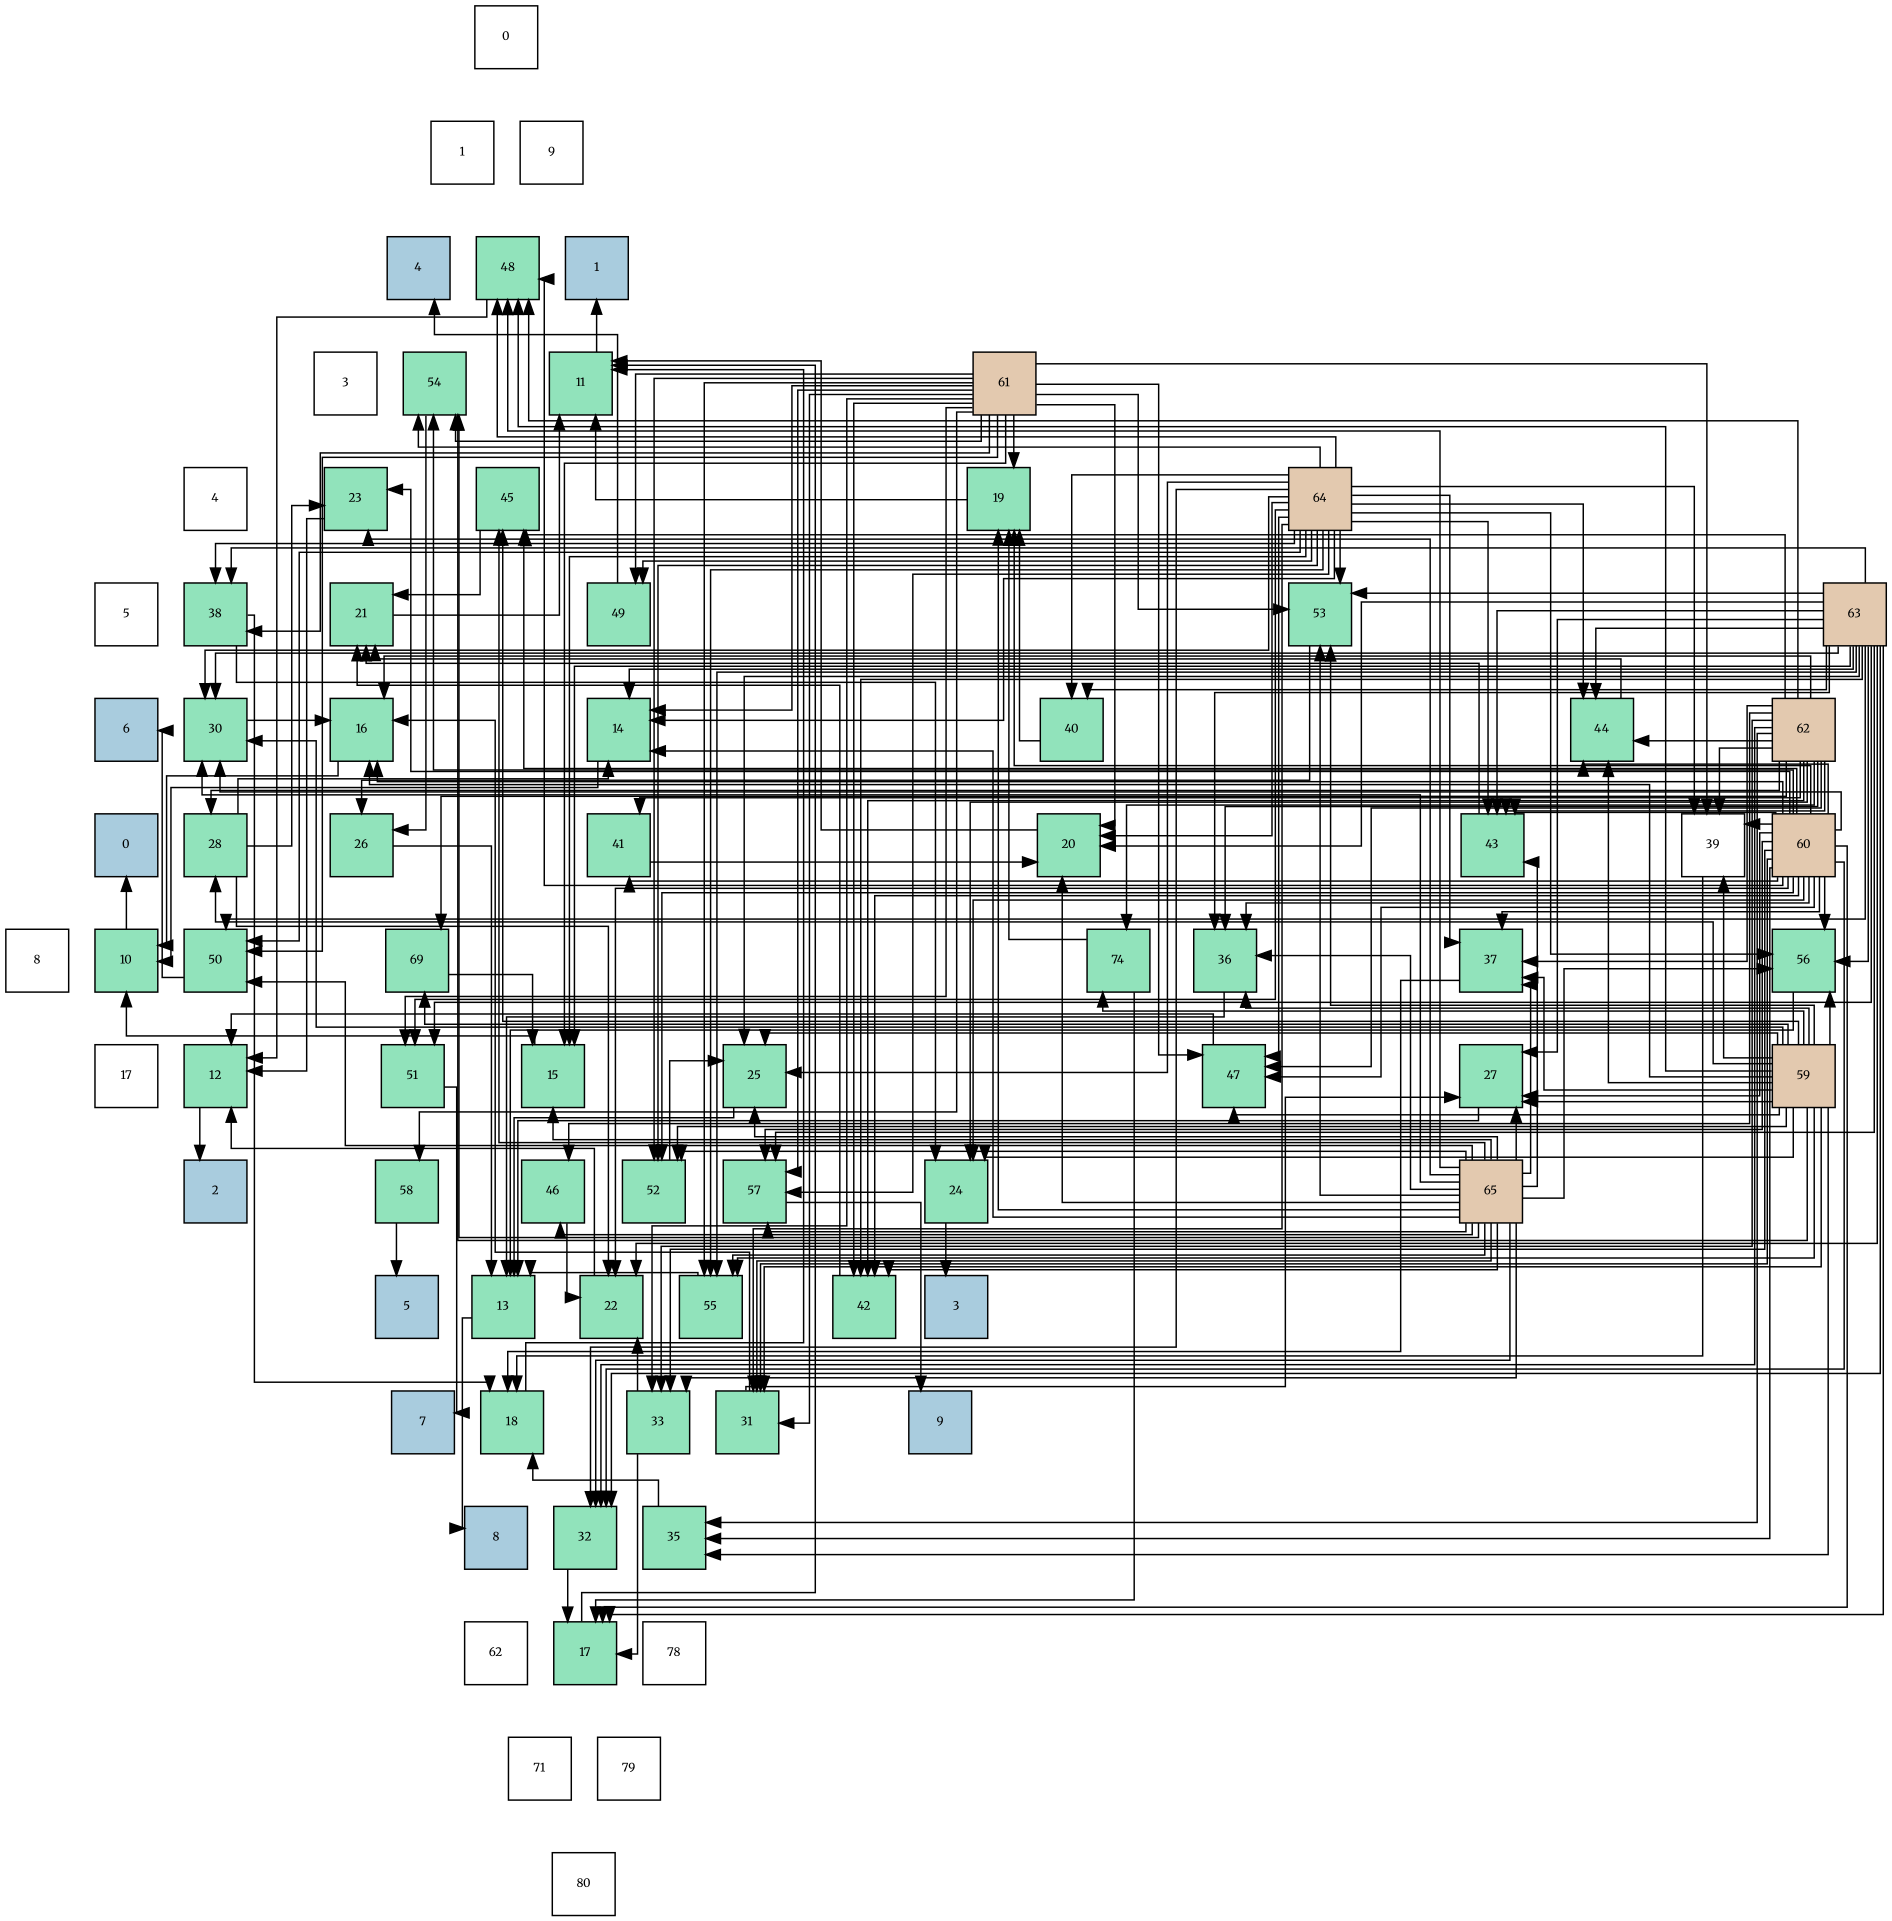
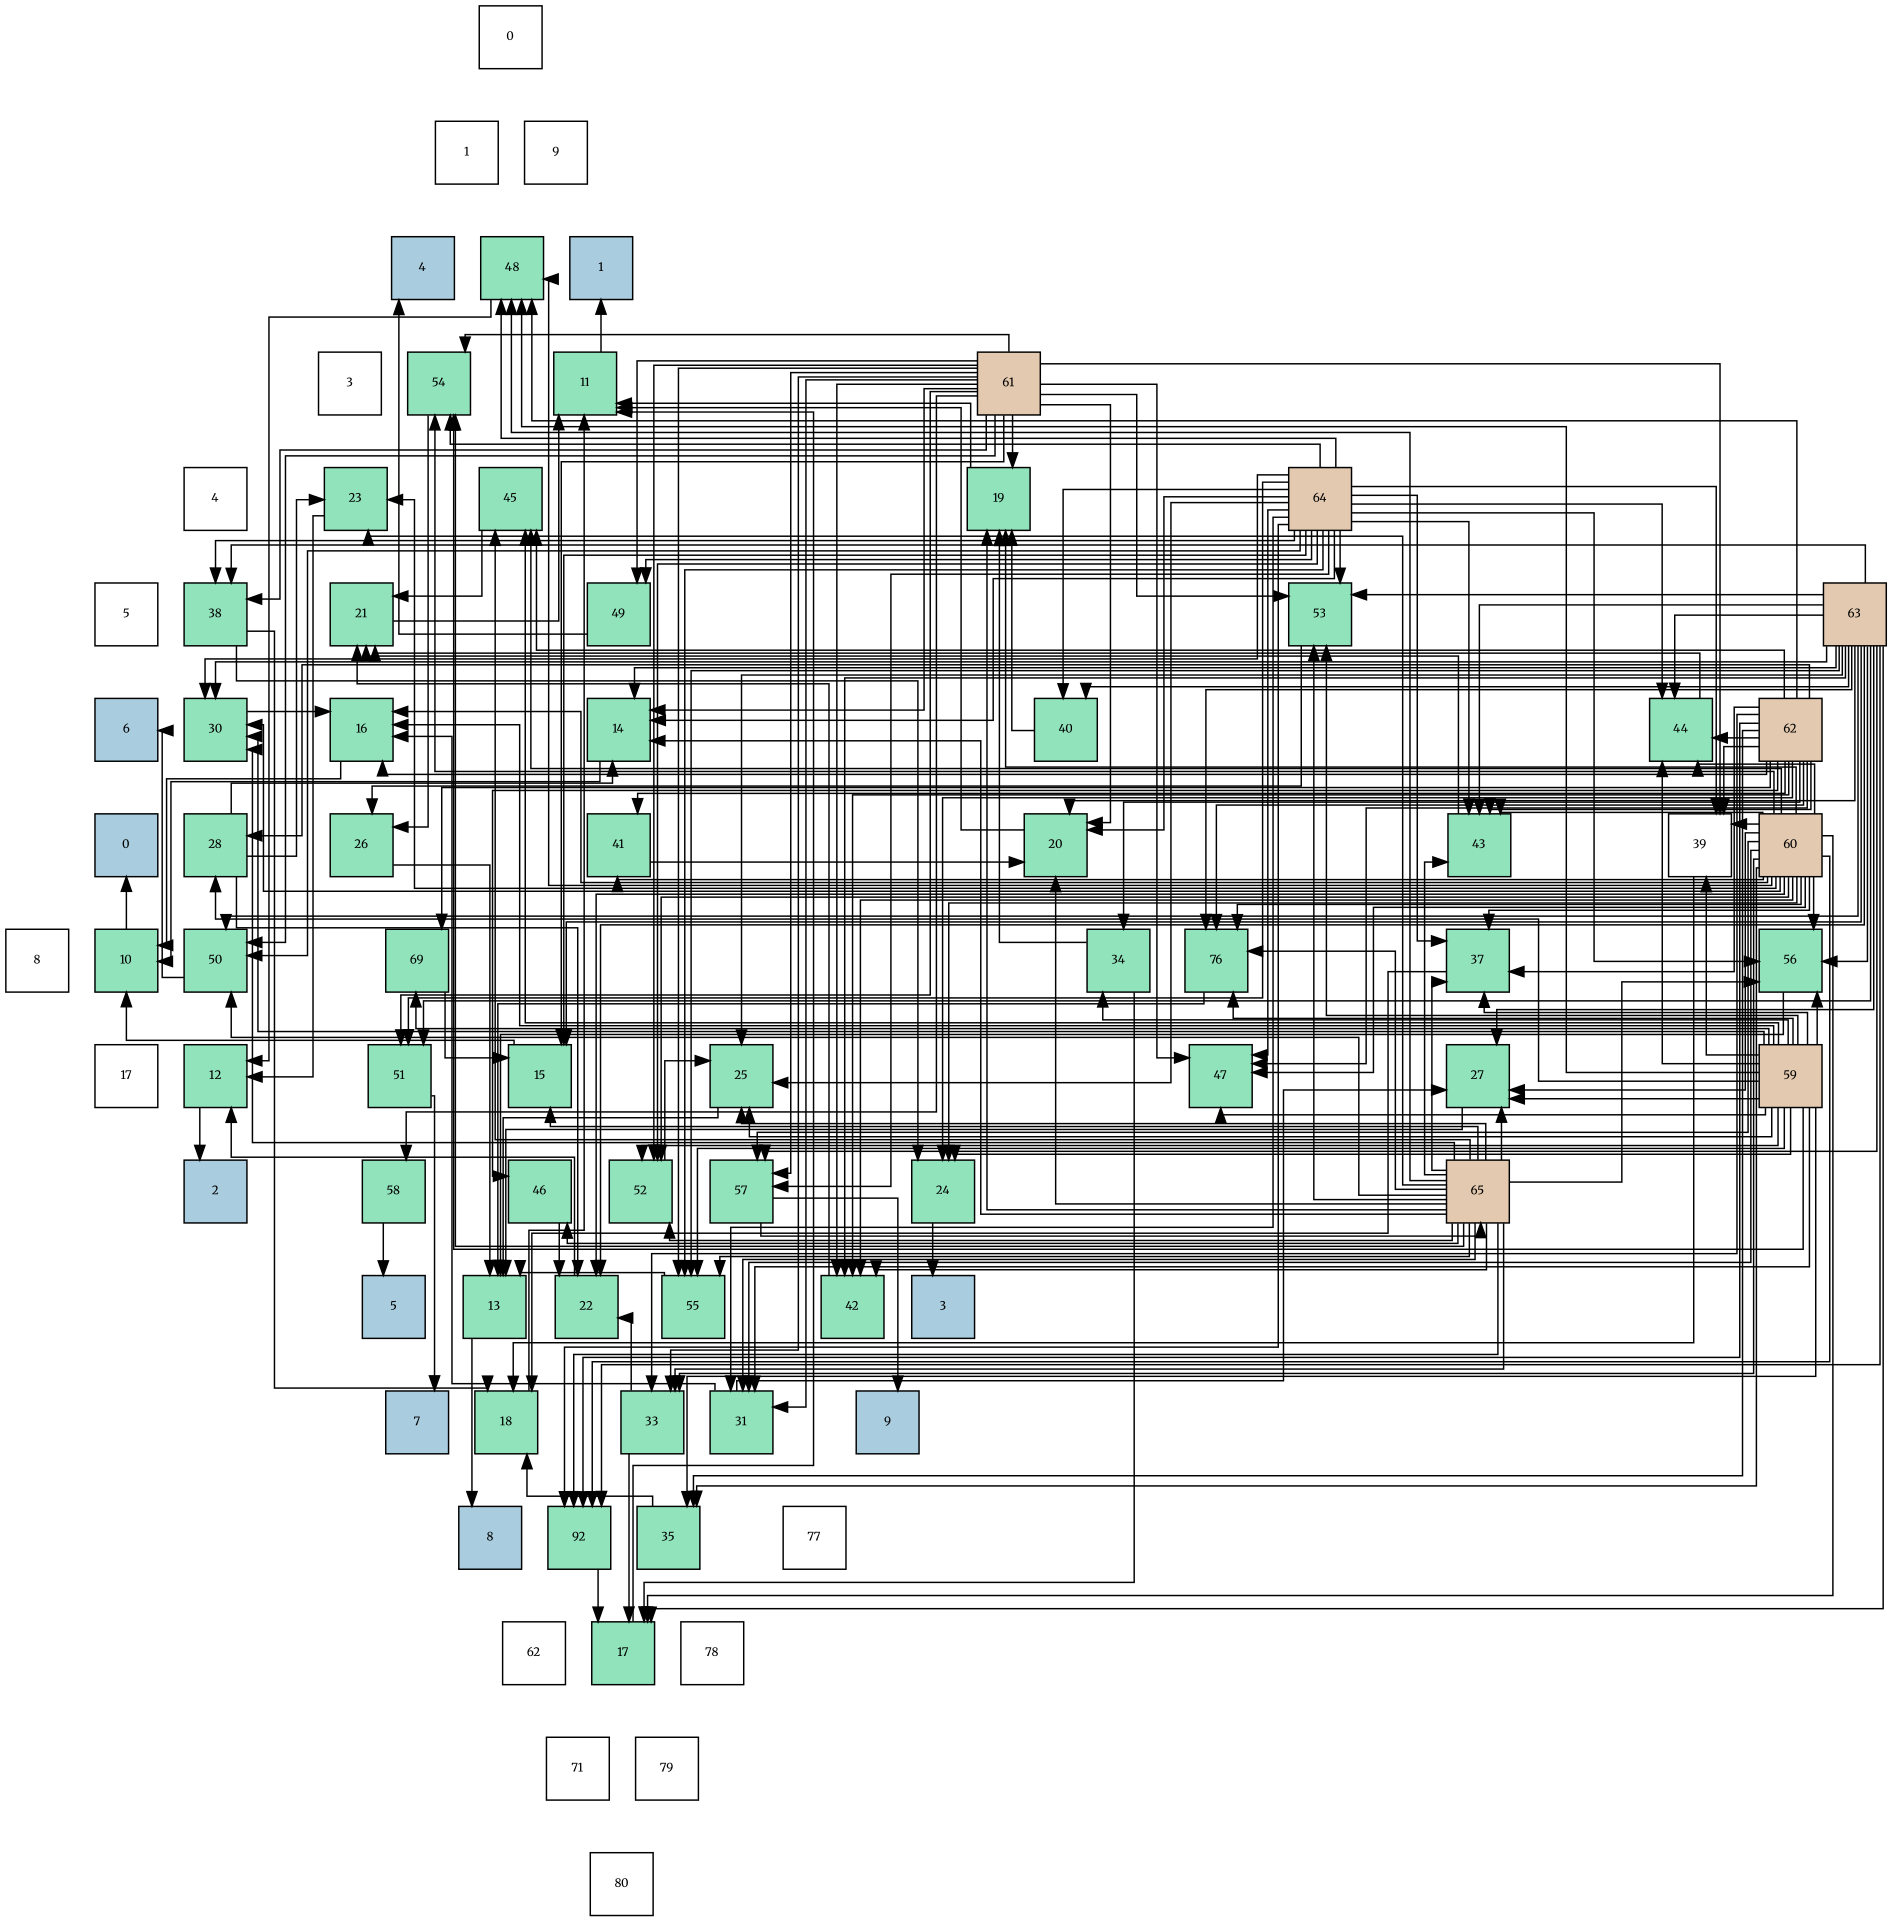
node "74": label "74" -> "34"
node "36": label "36" -> "76"
edge "47" -> "12": removed
edge "65" -> "57": reversed
node "32": label "32" -> "92"
node "77": added
